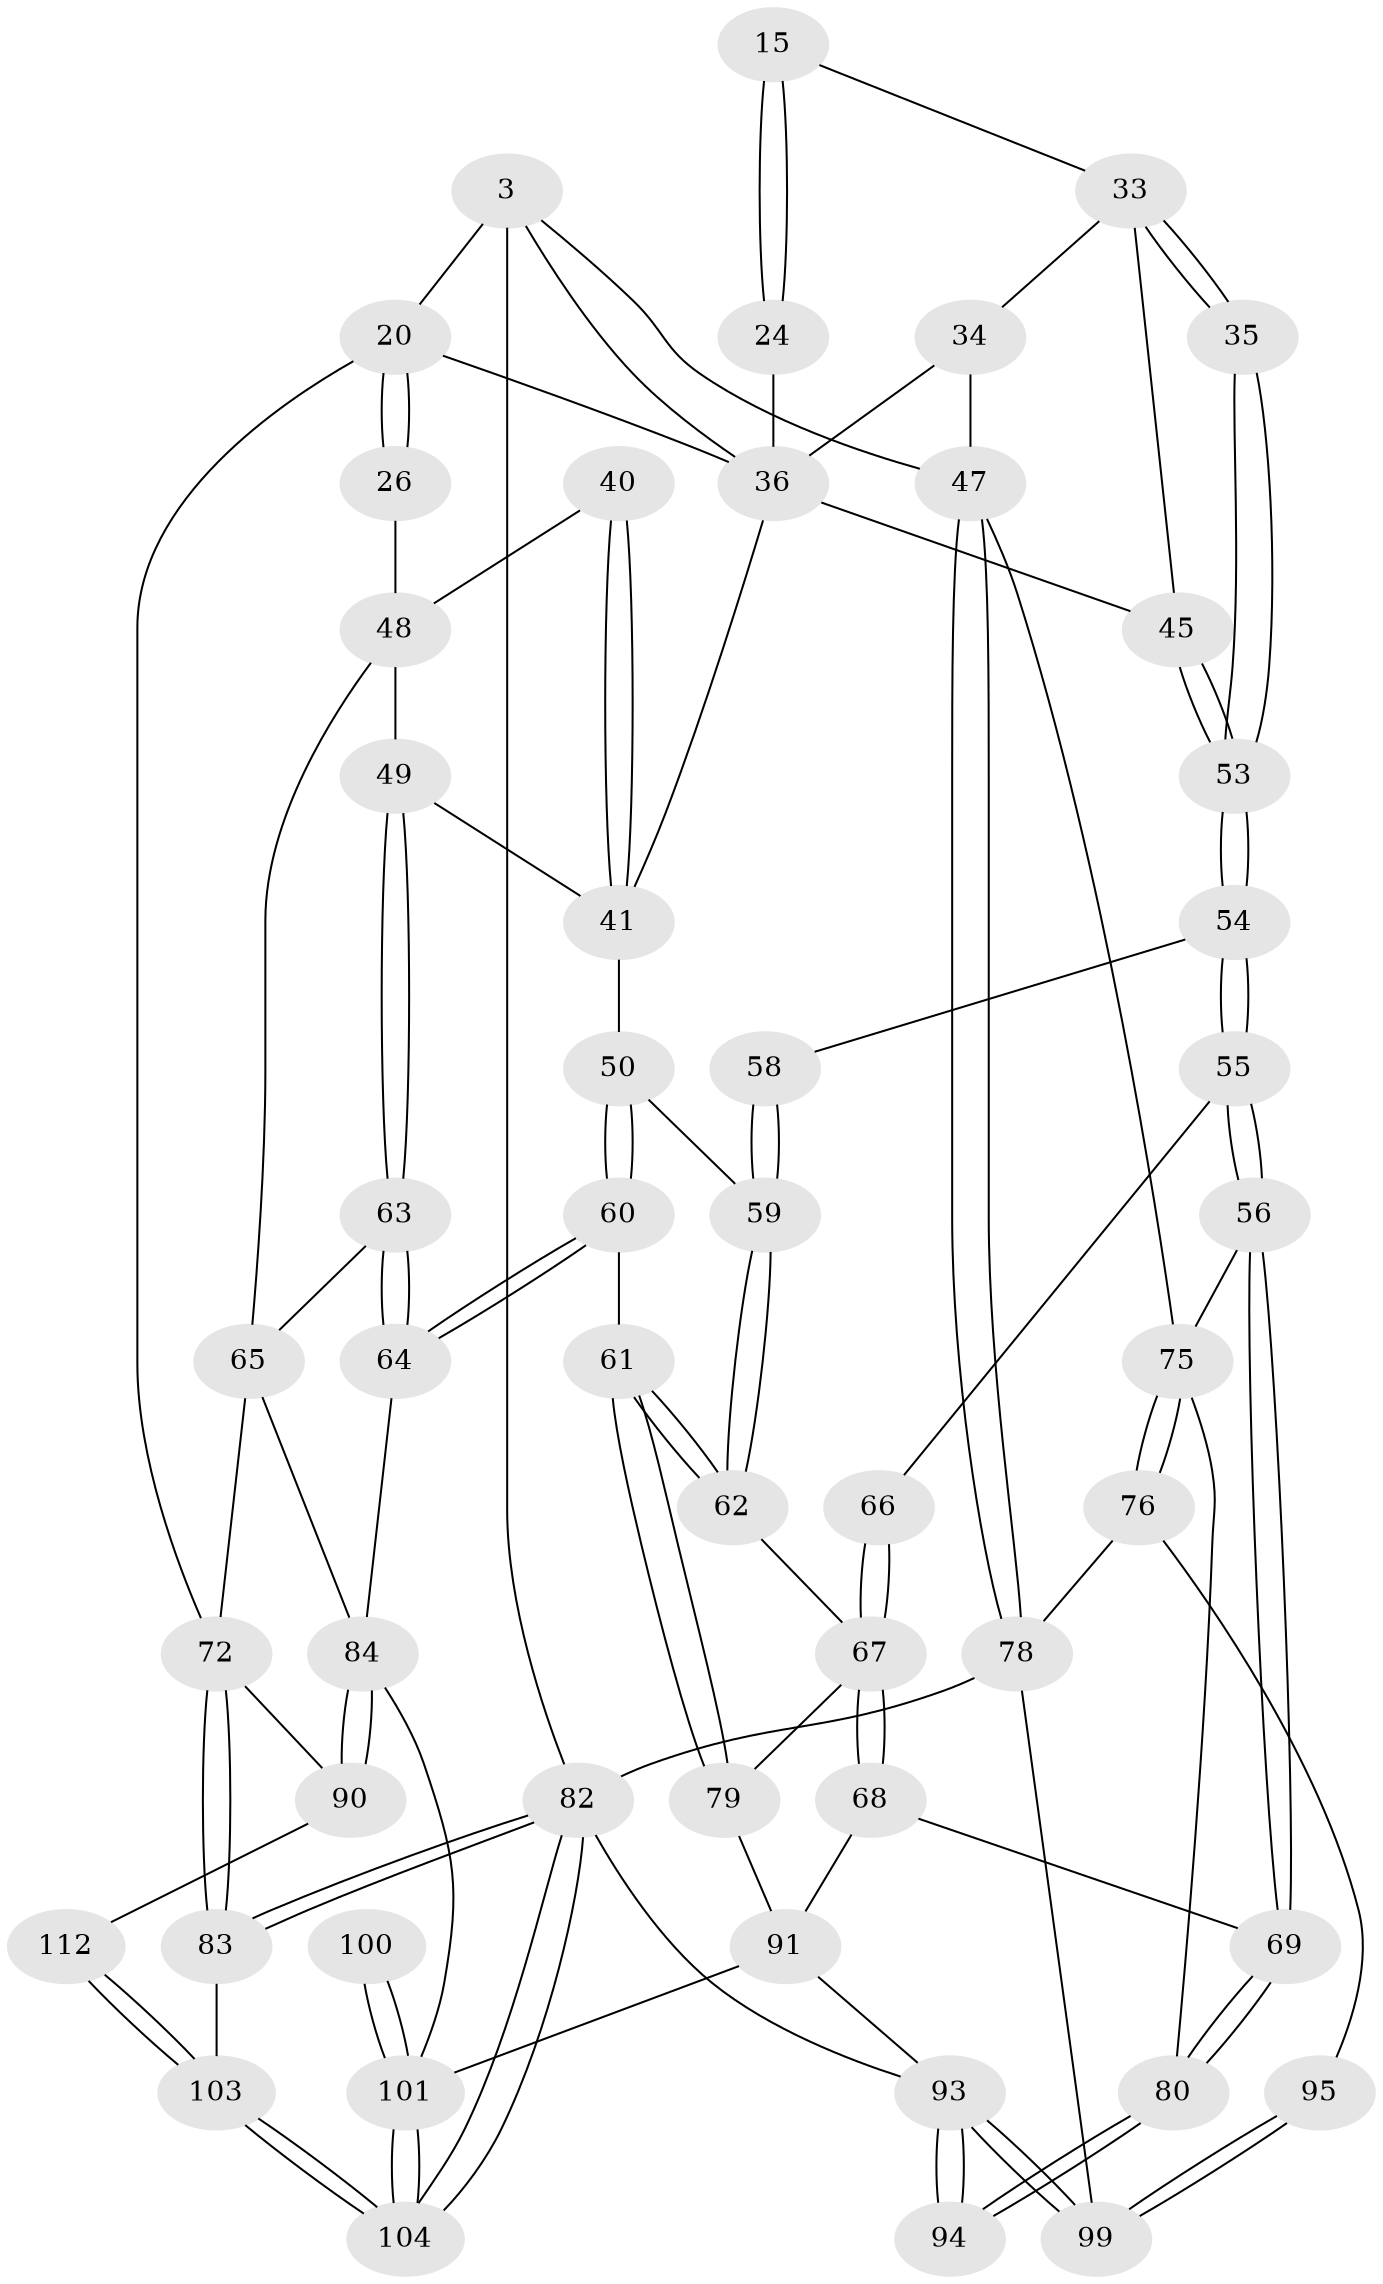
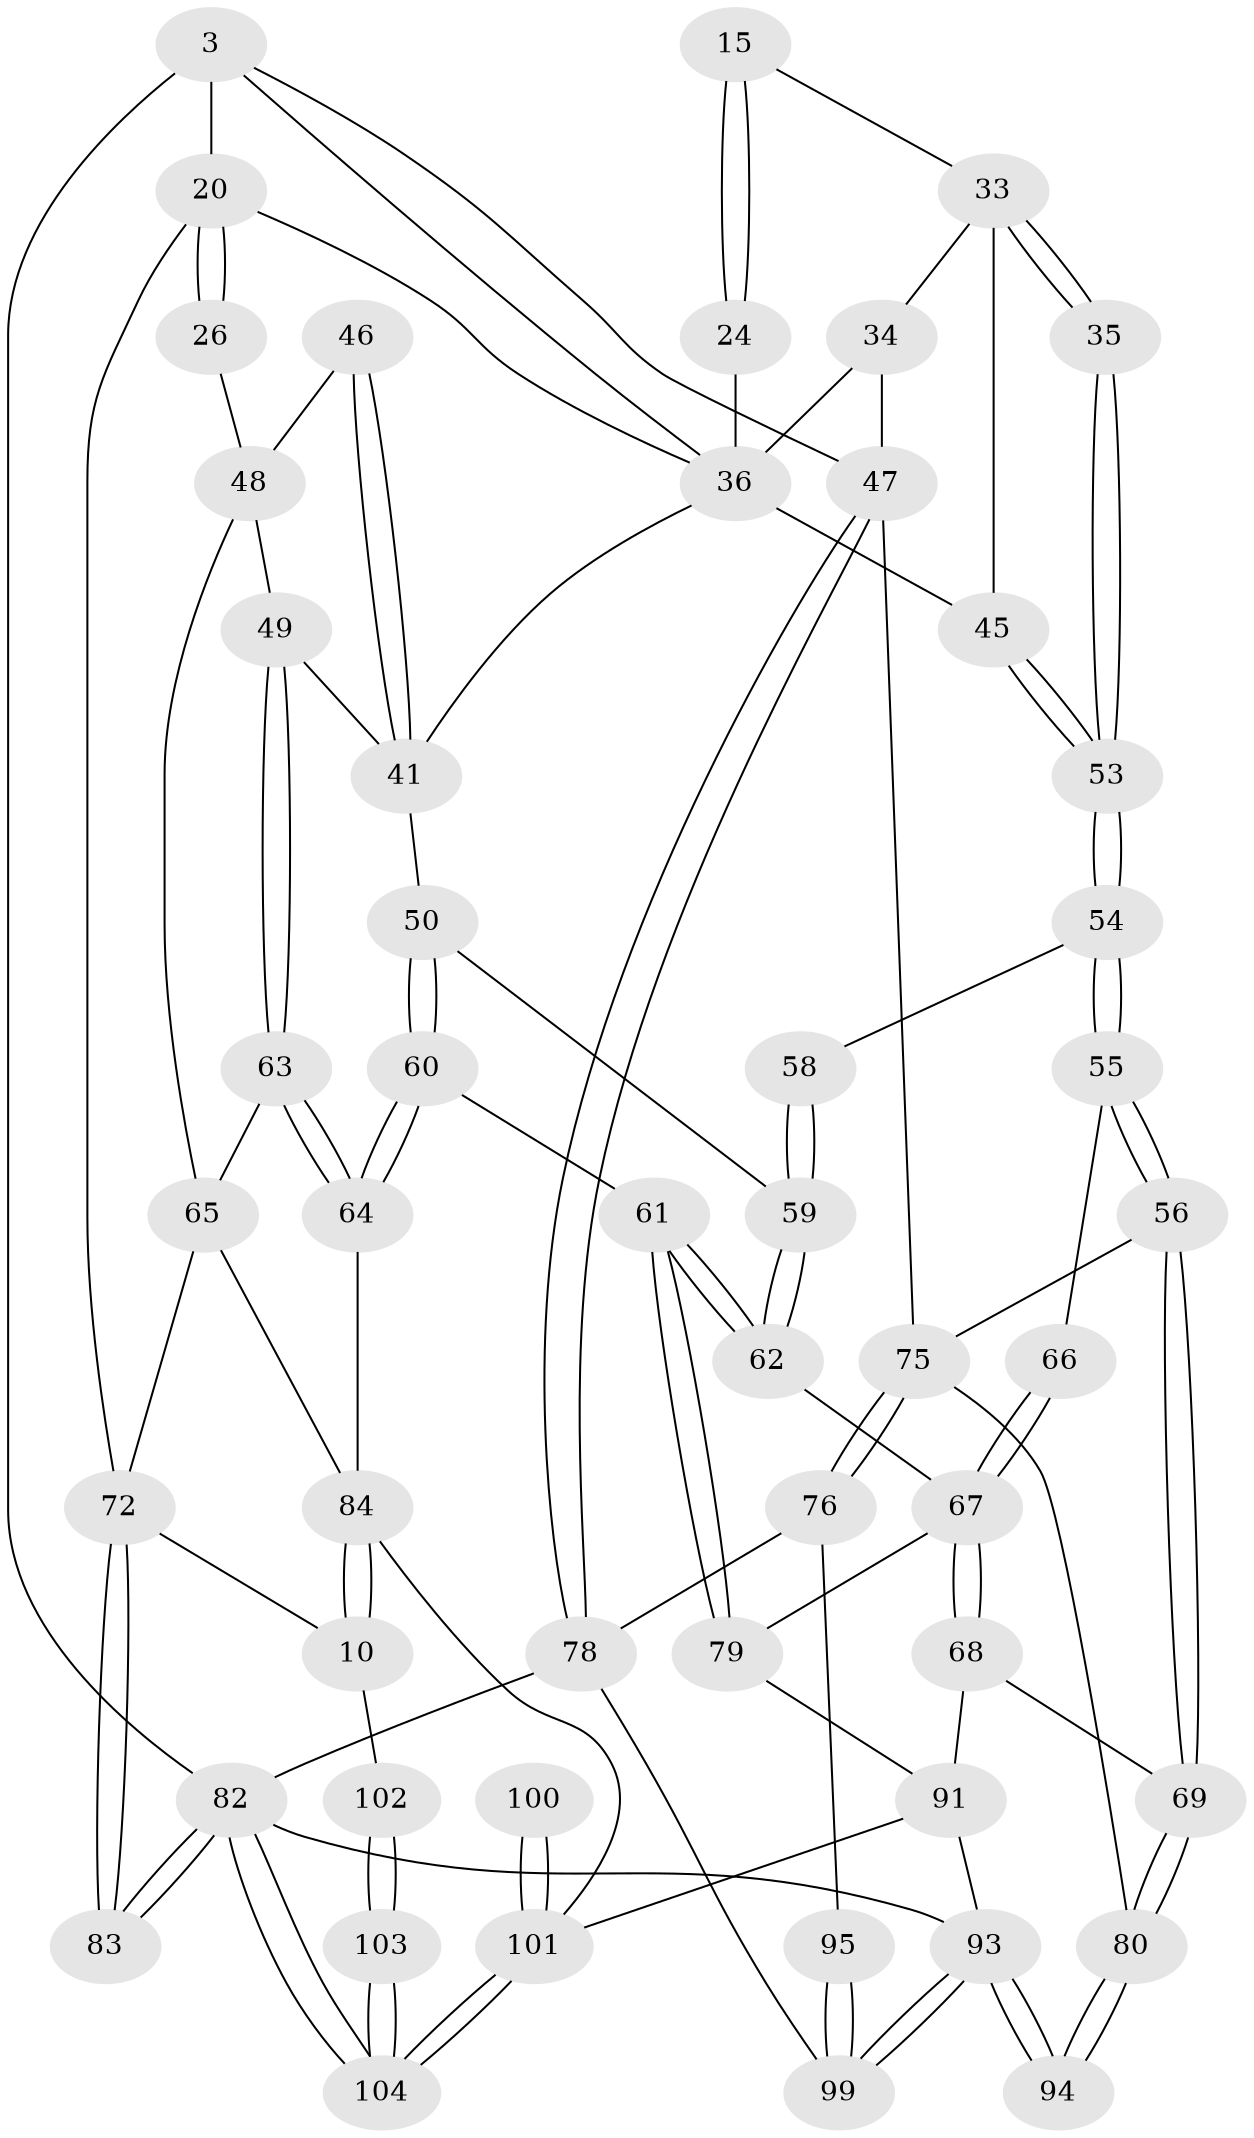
node "40": label "40" -> "46"
node "90": label "90" -> "10"
node "112": label "112" -> "102"
edge "83" -- "103": removed
